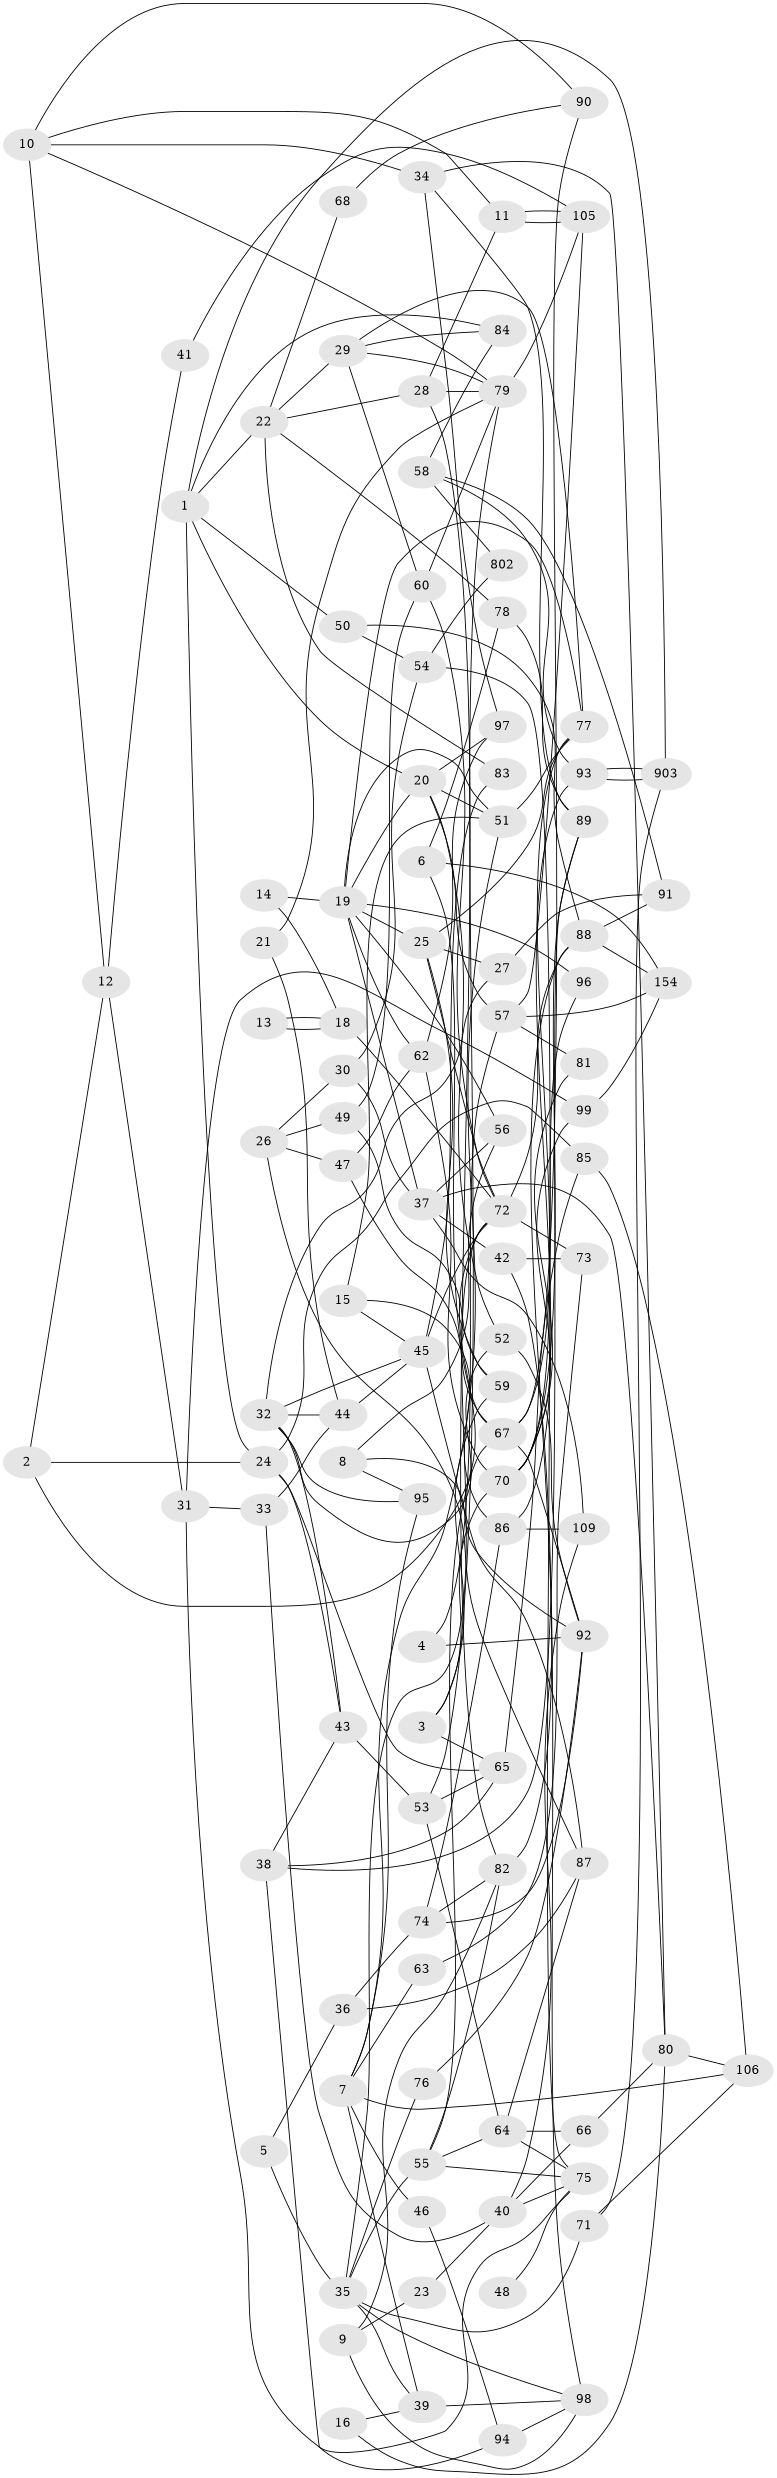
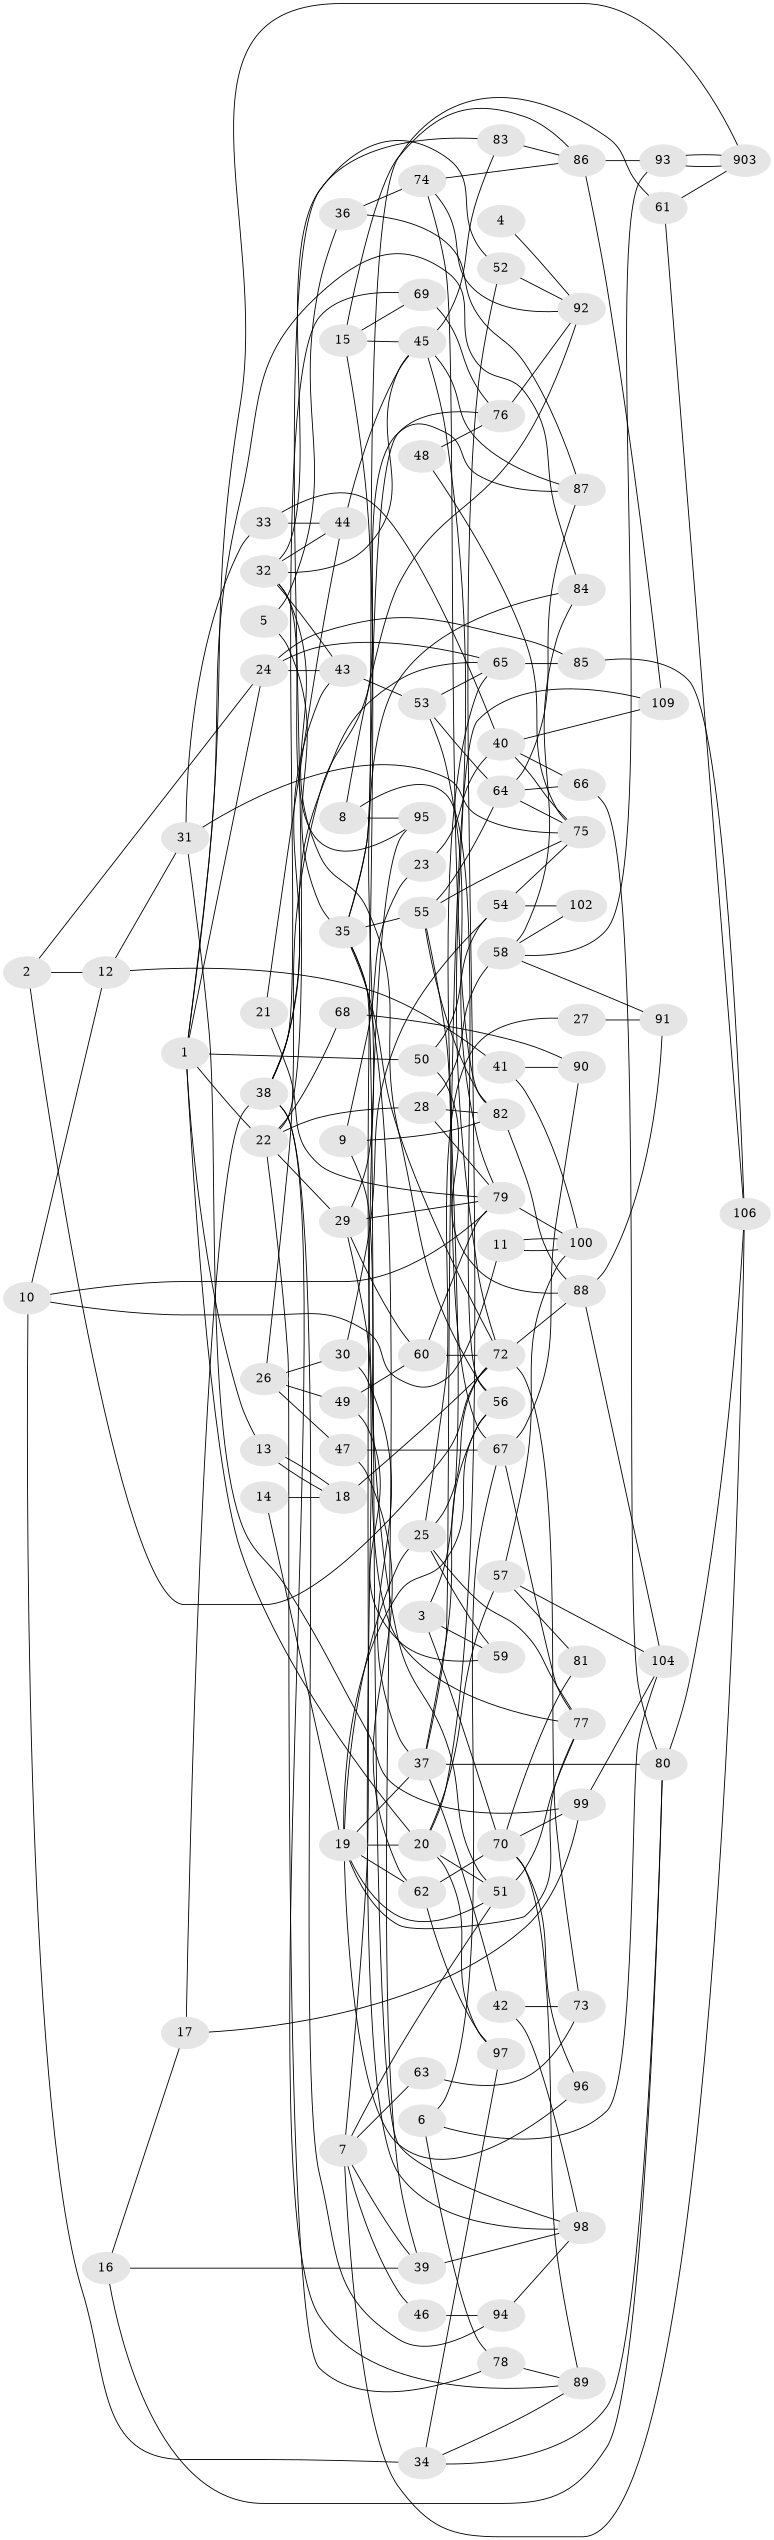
edge "90" -- "10": now "90" -- "41"
edge "83" -- "86": added
node "105": label "105" -> "100"
node "69": added
edge "11" -- "28": now "58" -- "28"
edge "76" -- "48": added
node "802": label "802" -> "102"
node "154": label "154" -> "104"
edge "27" -- "32": now "56" -- "32"
edge "1" -- "13": added
edge "57" -- "4": removed
edge "67" -- "92": removed
node "17": added
node "71": label "71" -> "61"
